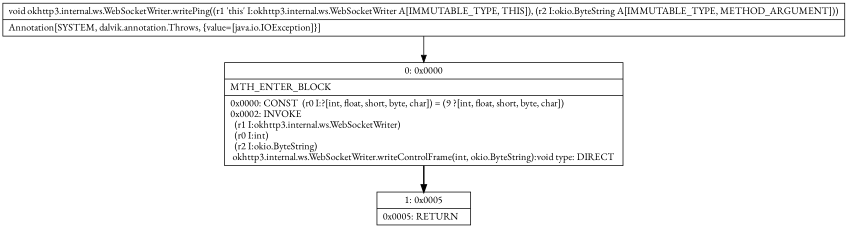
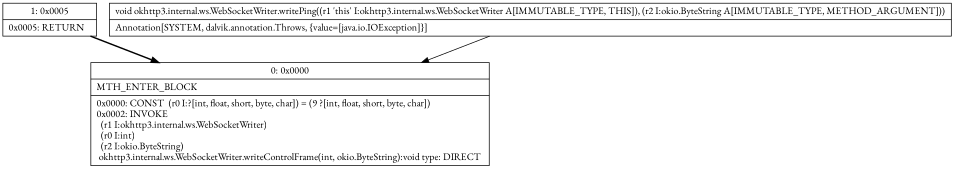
edge "0: 0x0000" -> "1: 0x0005": reversed
